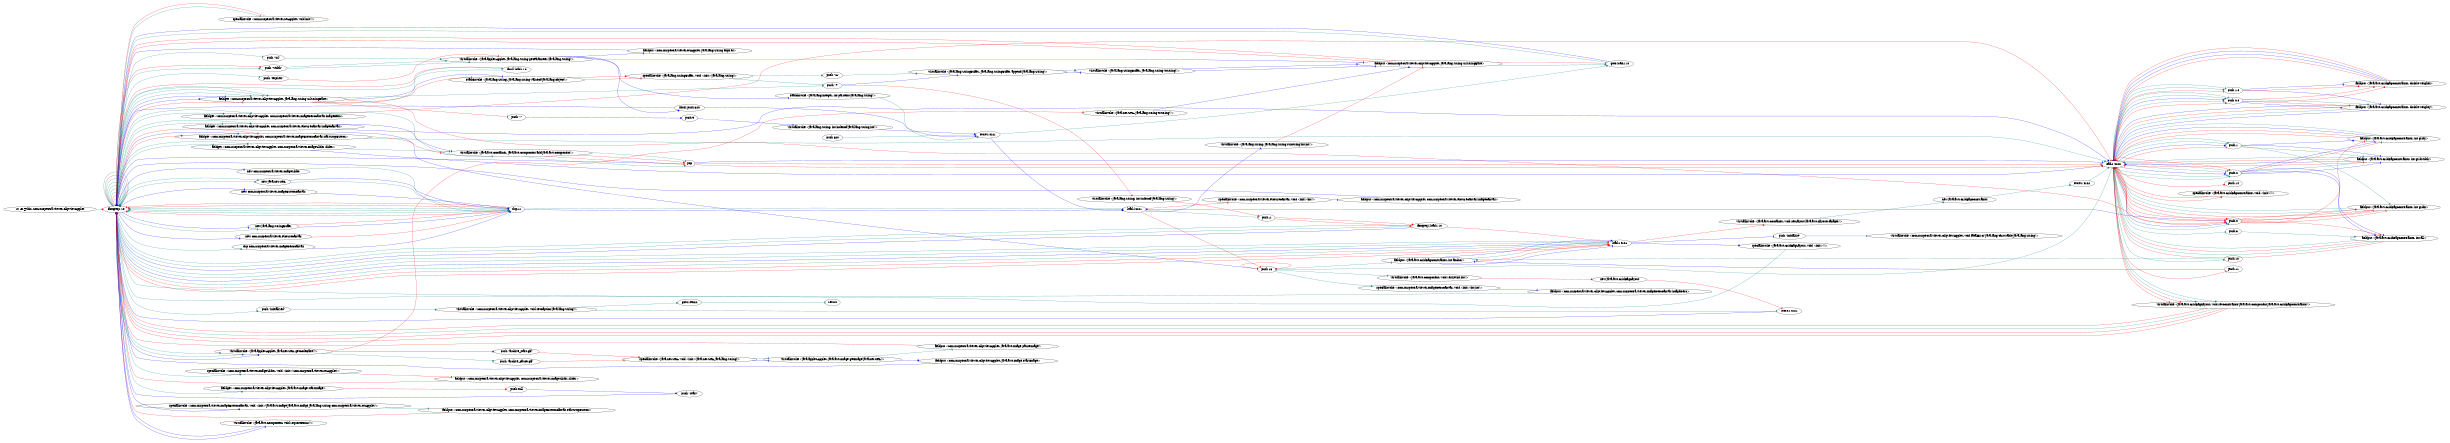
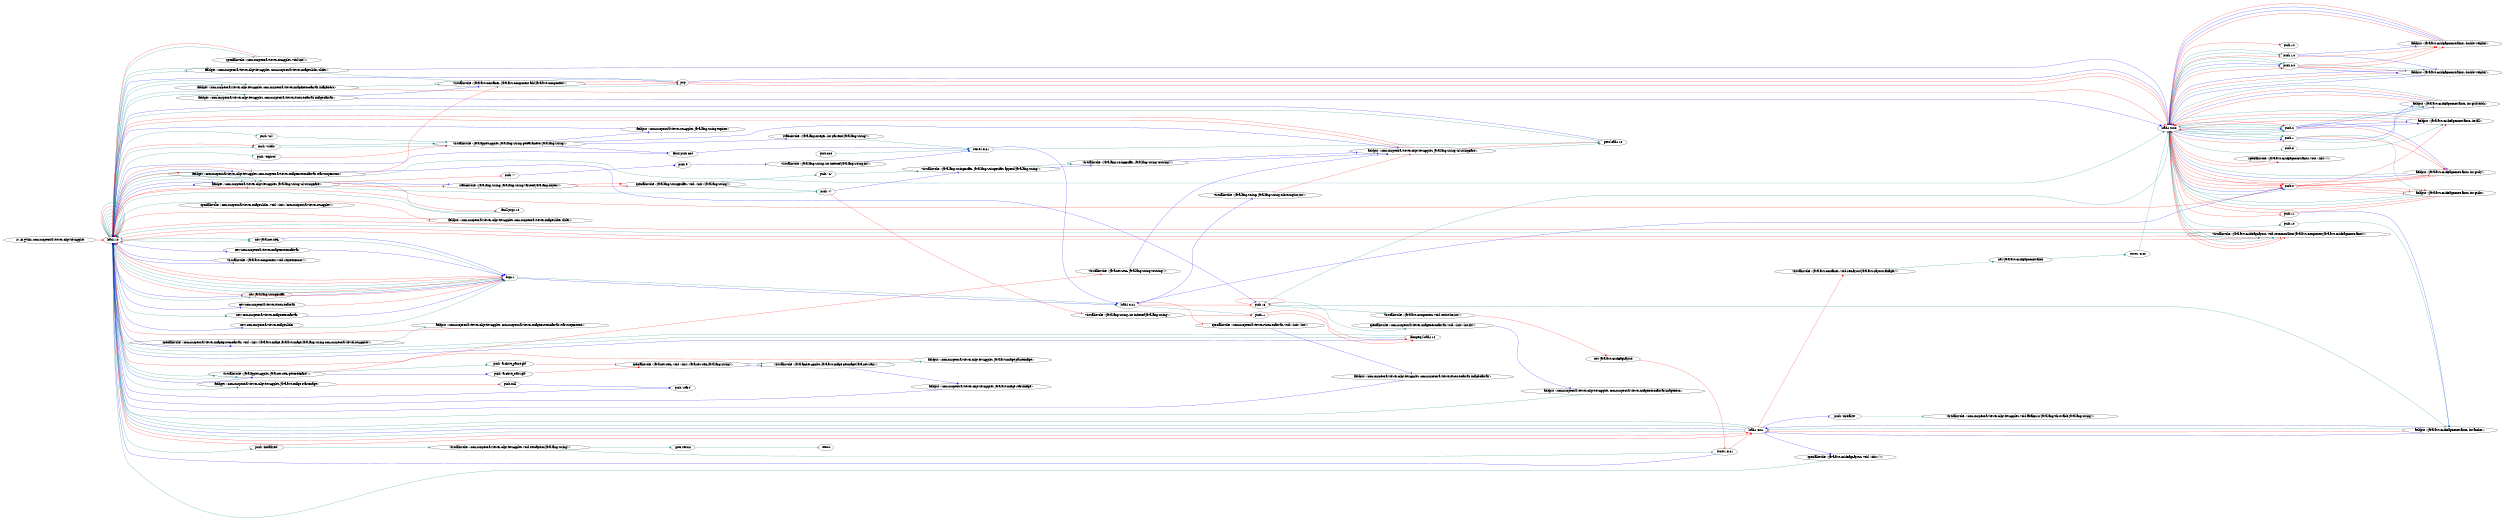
node "ifnull load.r r0": label "ifnull load.r r0" -> "ifnull pop.r r0"
edge "push 1" -> "fieldput <java.awt.GridBagConstraints: int gridy>": color blue -> red
node "ifcmpeq.r r0": label "ifcmpeq.r r0" -> "load.r r0"
edge "ifcmpeq.i load.r r0" -> "load.r $r21": now "store.r $r21" -> "load.r $r21"
node "dup com.nuspectra.viewer.ImageDescCanvas": label "dup com.nuspectra.viewer.ImageDescCanvas" -> "new com.nuspectra.viewer.ImageDescCanvas"
